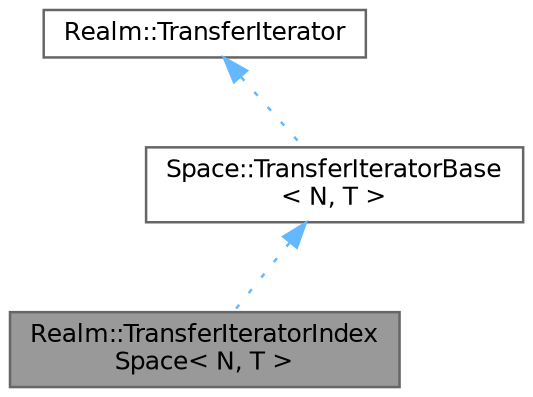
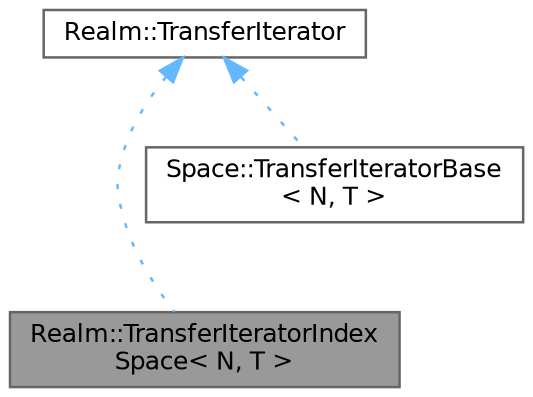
edge "Realm::TransferIteratorIndex Space< N, T >" -> "Space::TransferIteratorBase < N, T >": now "Realm::TransferIteratorIndex Space< N, T >" -> "Realm::TransferIterator"
